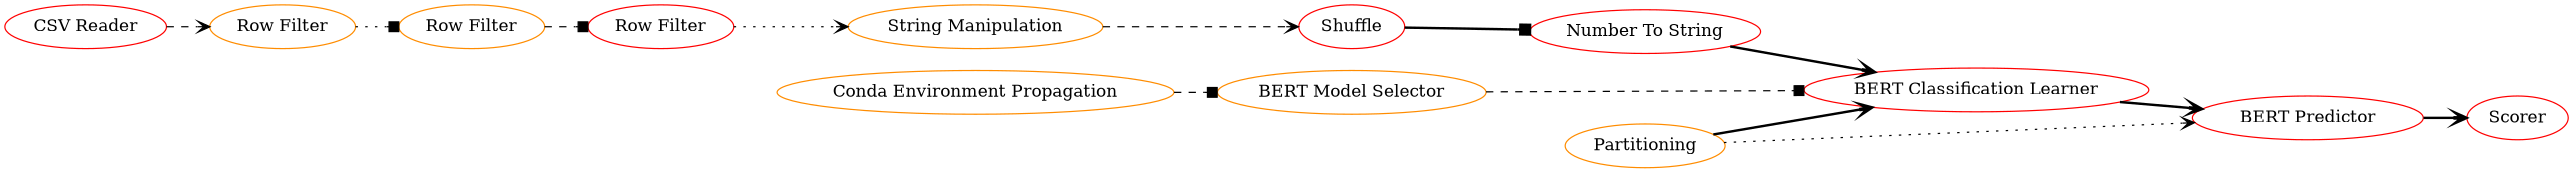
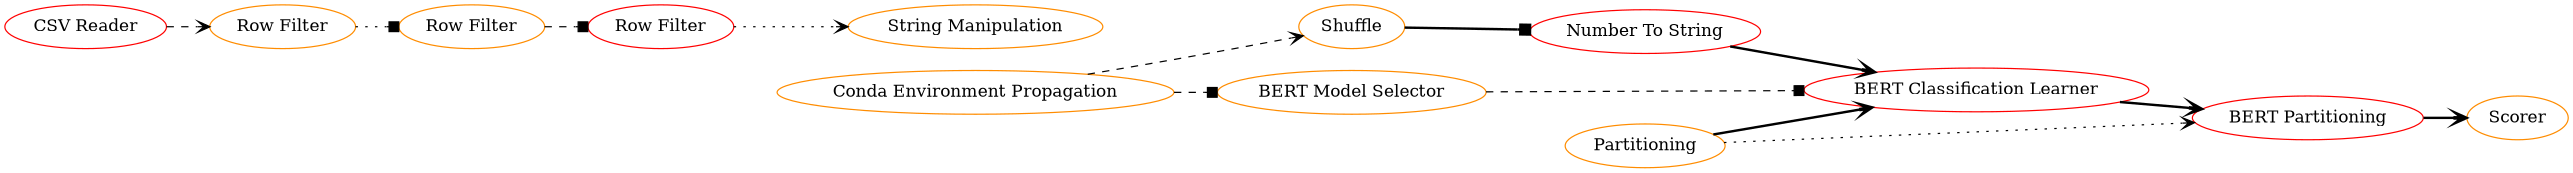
edge "String Manipulation" -> "Shuffle": now "Conda Environment Propagation" -> "Shuffle"
node "Shuffle": color red -> darkorange
node "BERT Predictor": label "BERT Predictor" -> "BERT Partitioning"
node "Scorer": color red -> darkorange
